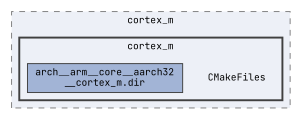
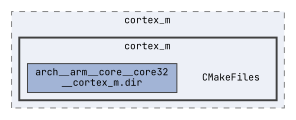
node "arch__arm__core__aarch32 __cortex_m.dir": label "arch__arm__core__aarch32 __cortex_m.dir" -> "arch__arm__core__core32 __cortex_m.dir"
